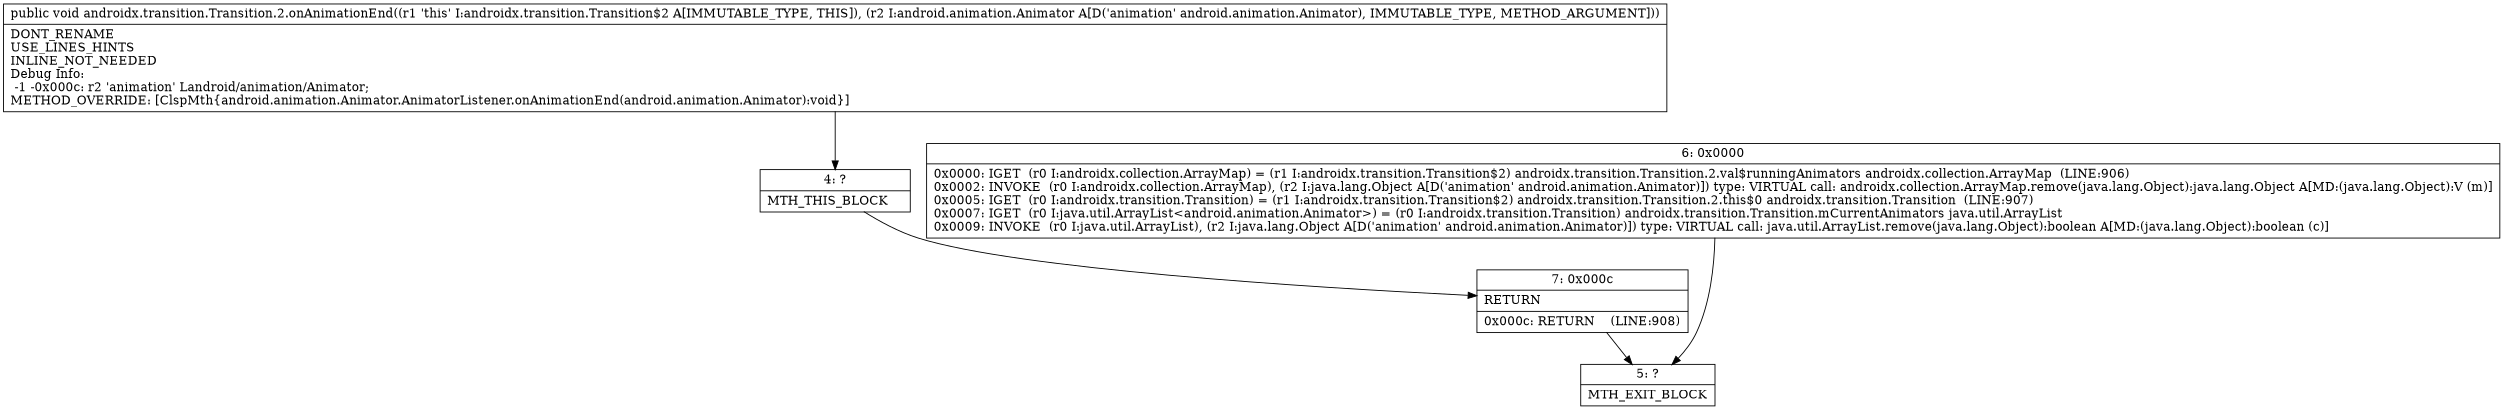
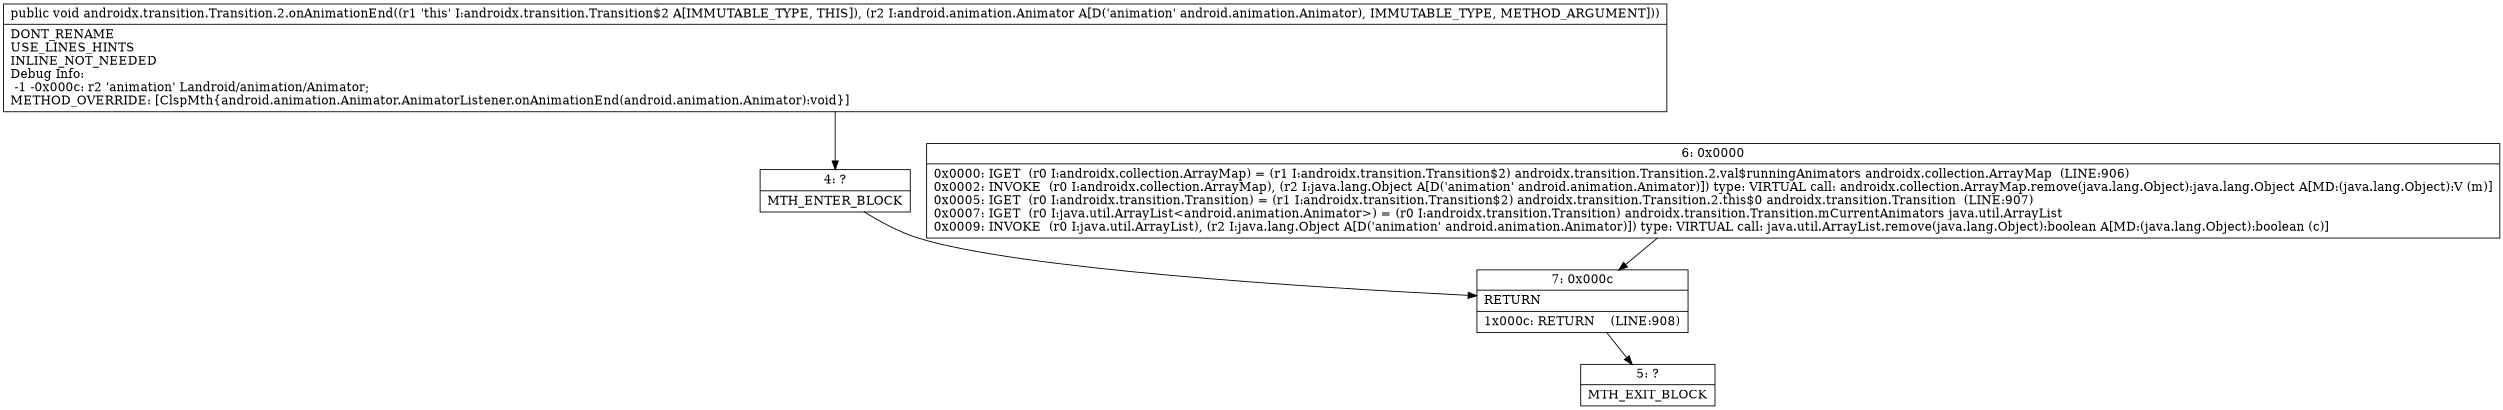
node "4: ?": text "MTH_THIS_BLOCK" -> "MTH_ENTER_BLOCK"
edge "6: 0x0000" -> "5: ?": now "6: 0x0000" -> "7: 0x000c"
node "7: 0x000c": text "0x000c: RETURN    (LINE:908)" -> "1x000c: RETURN    (LINE:908)"
